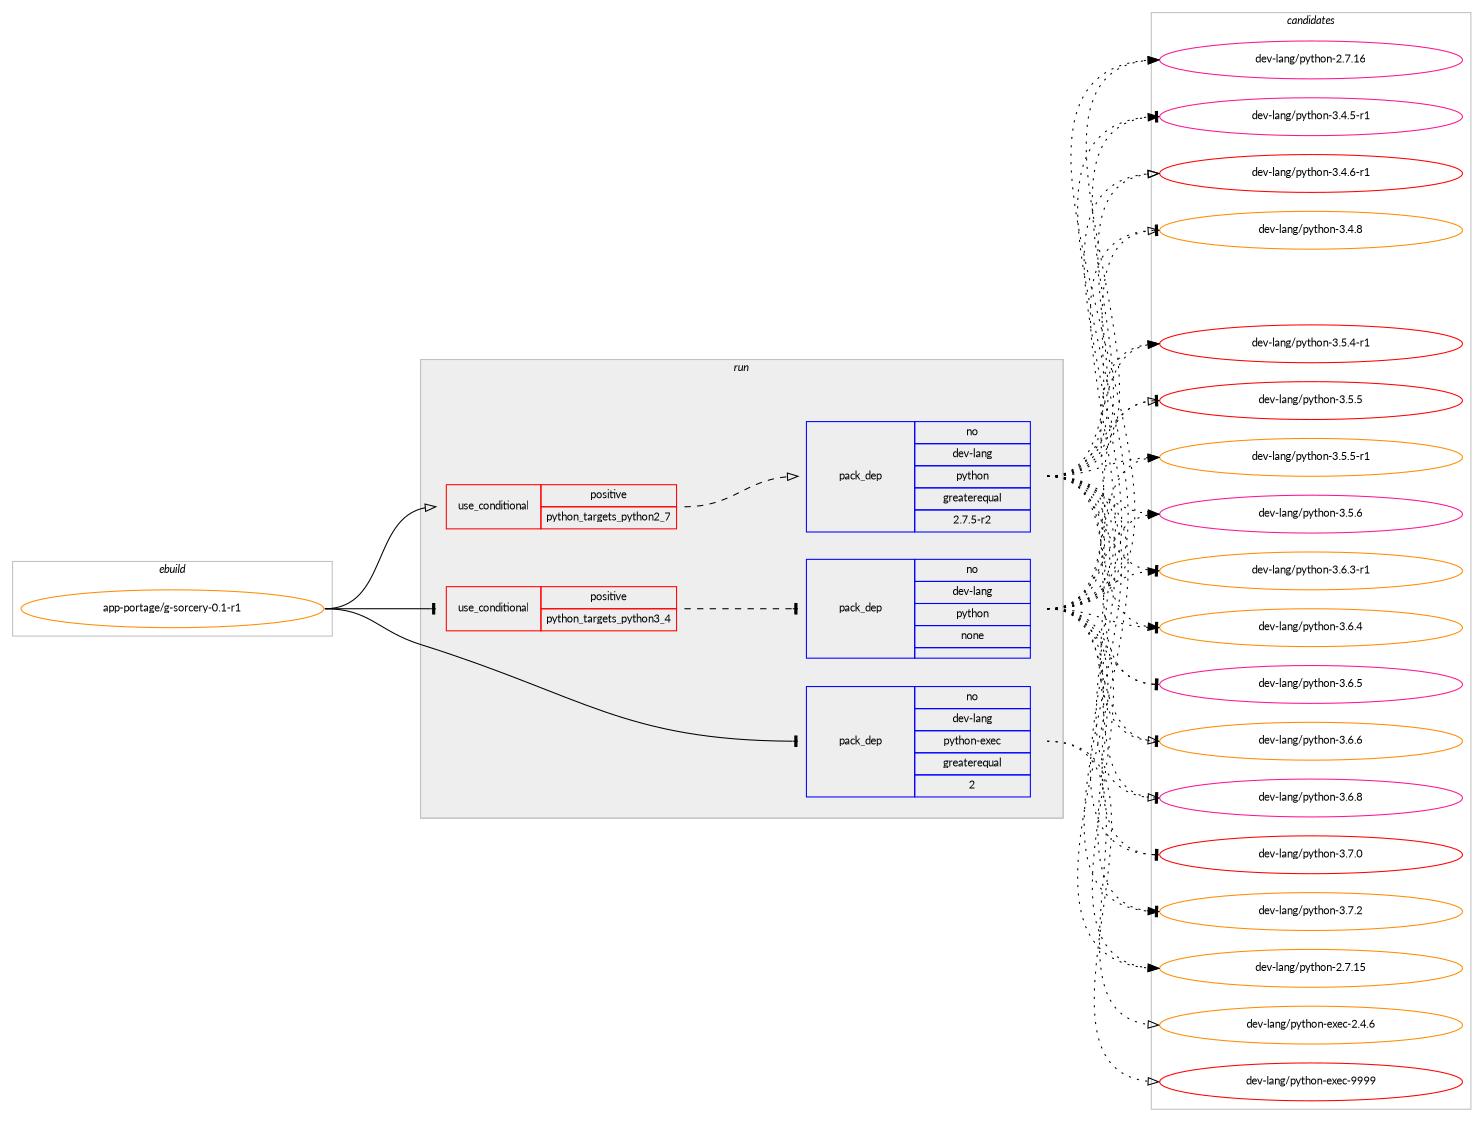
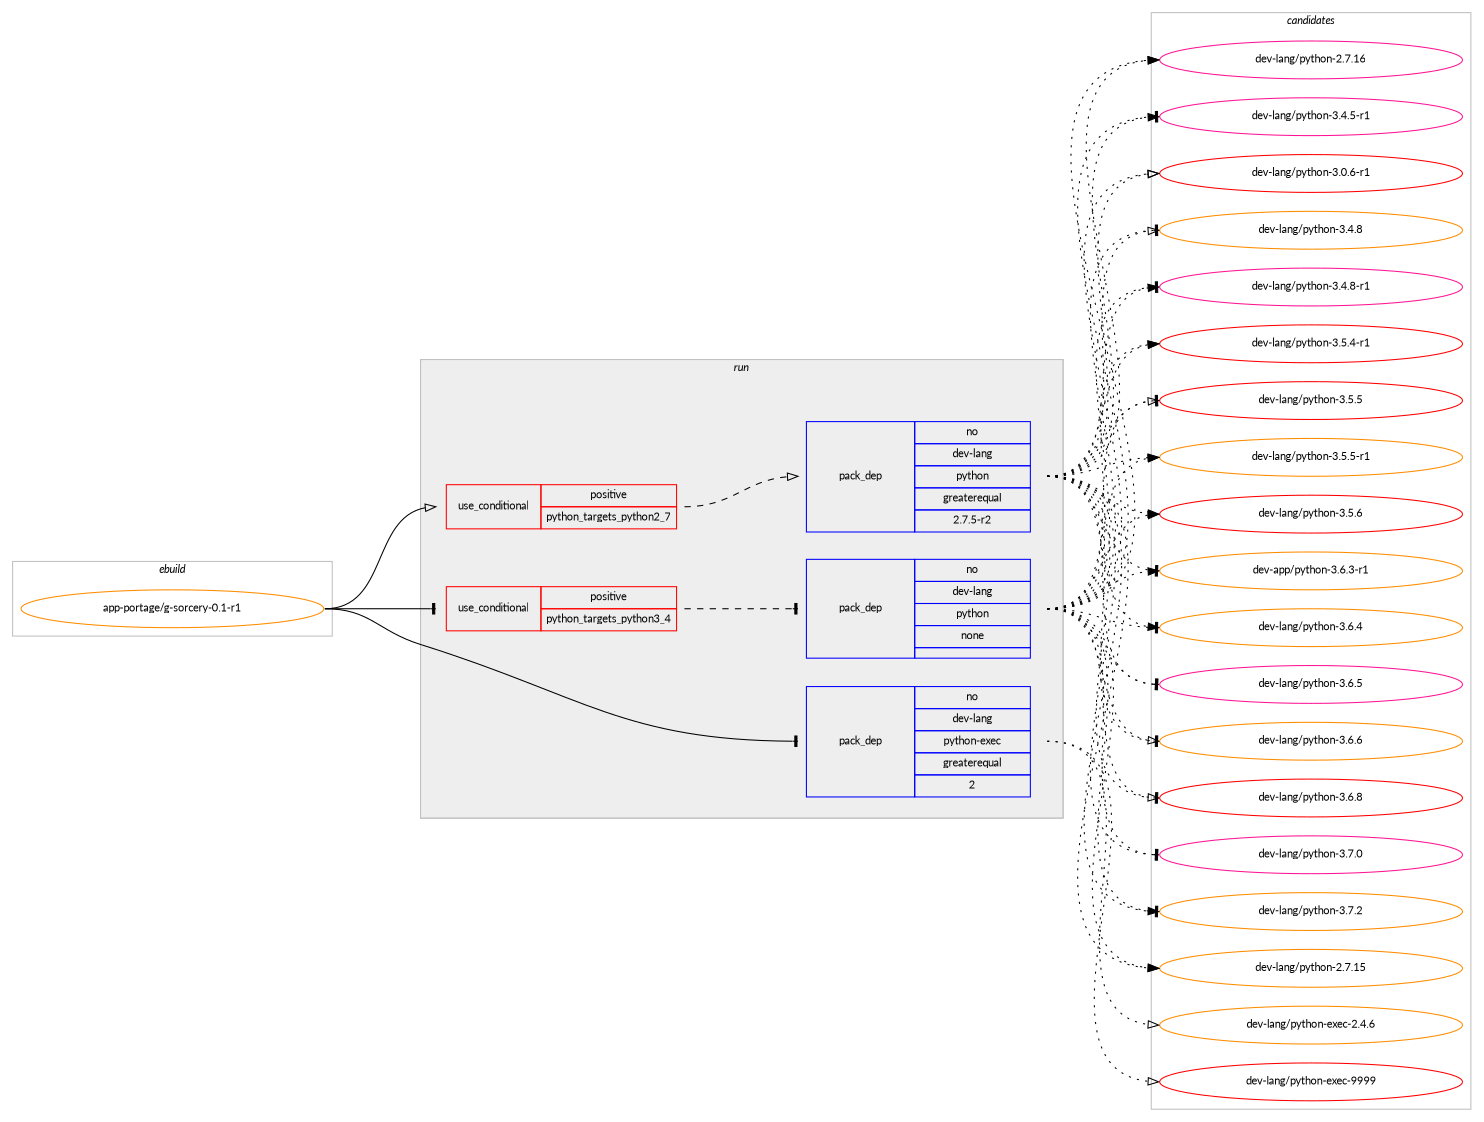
node "dev-lang/python-3.4.6-r1": label "dev-lang/python-3.4.6-r1" -> "dev-lang/python-3.0.6-r1"
node "dev-lang/python-3.4.8-r1": added
node "dev-lang/python-3.5.6": color deeppink -> red
node "dev-lang/python-3.6.3-r1": label "dev-lang/python-3.6.3-r1" -> "dev-app/python-3.6.3-r1"
node "dev-lang/python-3.6.8": color deeppink -> red
node "dev-lang/python-3.7.0": color red -> deeppink
